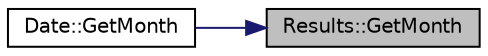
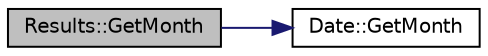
edge "Date::GetMonth" -> "Results::GetMonth": reversed
